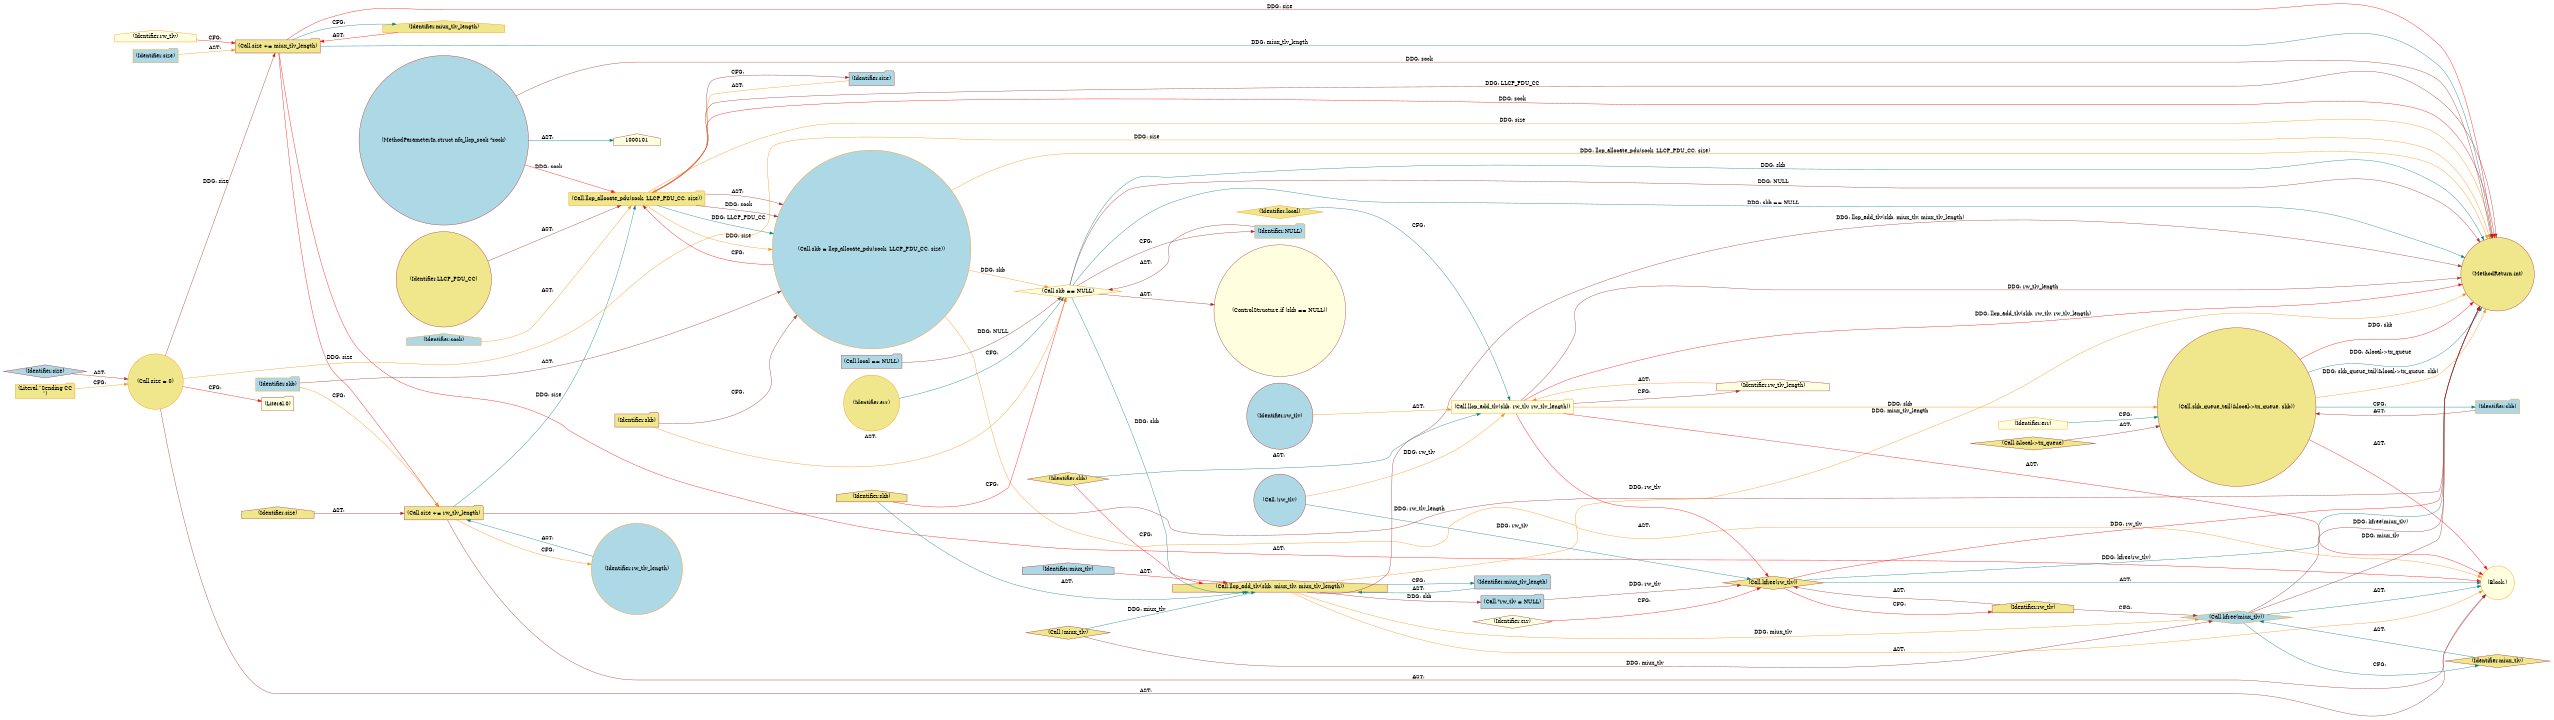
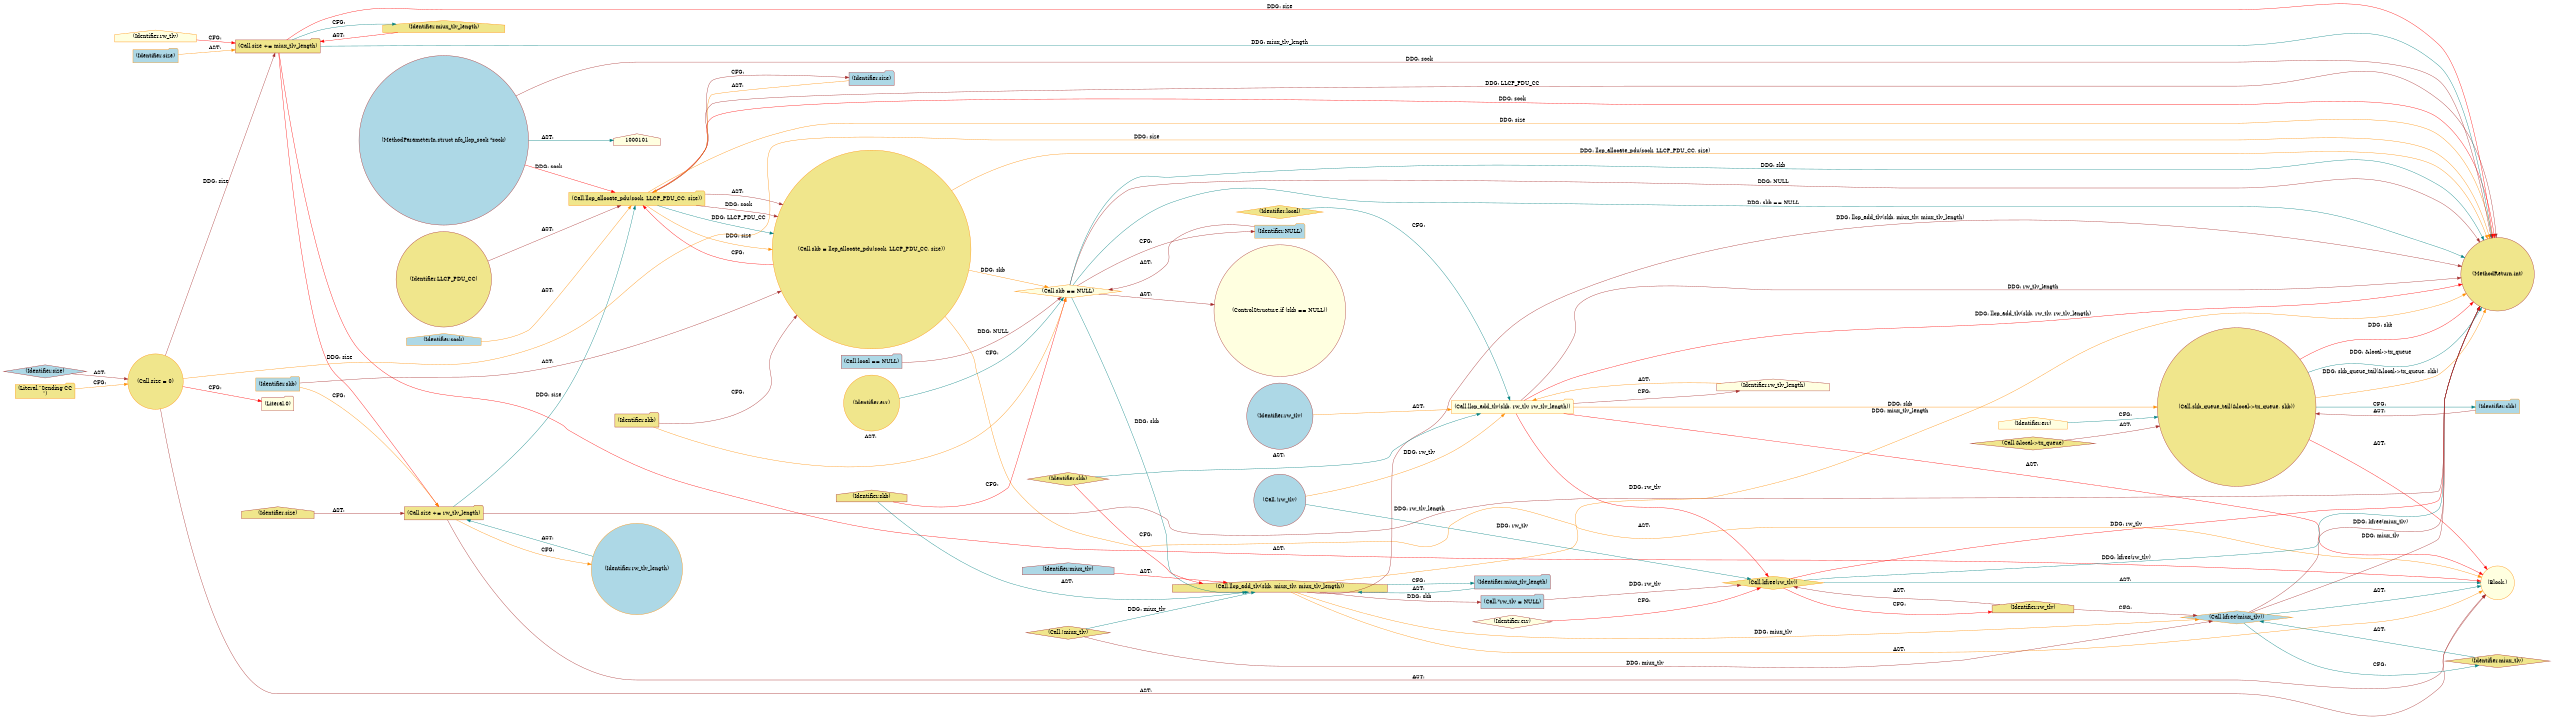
node "(Call,skb = llcp_allocate_pdu(sock, LLCP_PDU_CC, size))": fillcolor lightblue -> khaki
node "(Call,kfree(rw_tlv))": color brown -> darkorange
